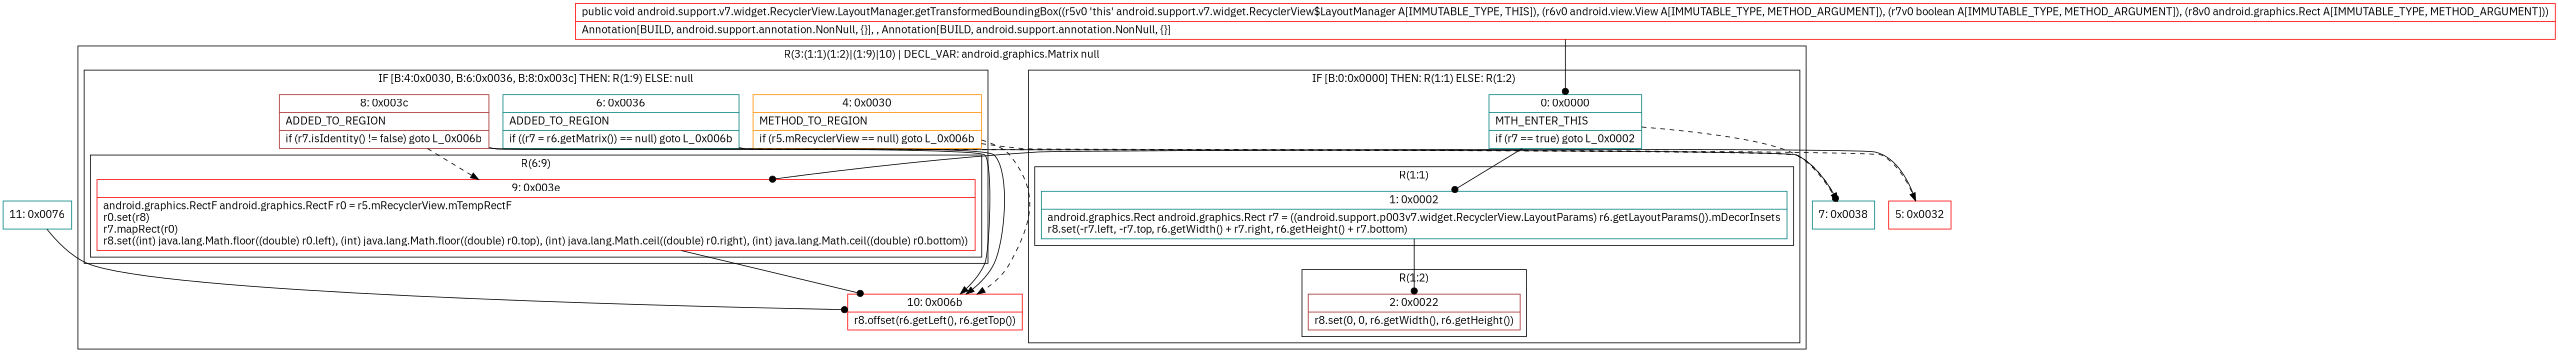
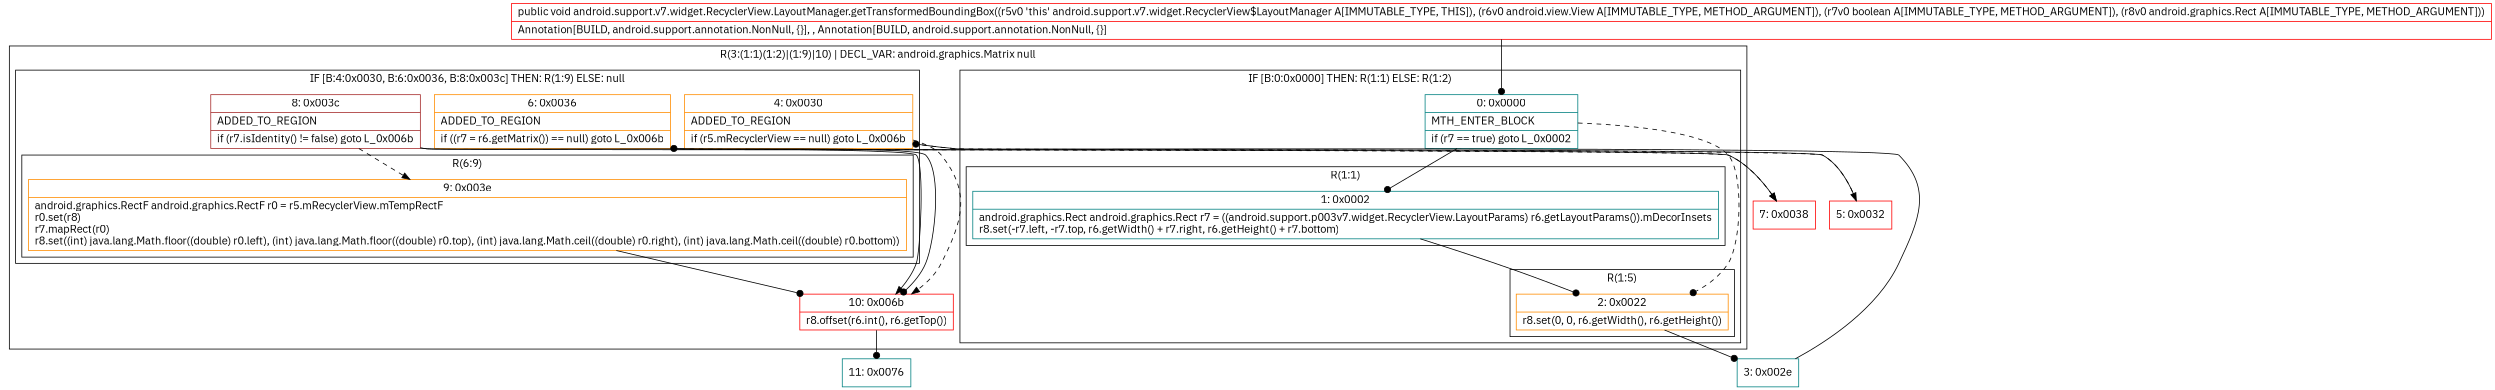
node "4: 0x0030": text "METHOD_TO_REGION" -> "ADDED_TO_REGION"
node "0: 0x0000": text "MTH_ENTER_THIS" -> "MTH_ENTER_BLOCK"
node "6: 0x0036": color teal -> darkorange
edge "0: 0x0000" -> "7: 0x0038": now "0: 0x0000" -> "2: 0x0022"
edge "5: 0x0032" -> "9: 0x003e": now "5: 0x0032" -> "6: 0x0036"
edge "6: 0x0036" -> "10: 0x006b": arrowhead normal -> dot
node "9: 0x003e": color red -> darkorange
node "7: 0x0038": color teal -> red
cluster "R(1:2)": label "R(1:2)" -> "R(1:5)"
edge "11: 0x0076" -> "10: 0x006b": reversed
node "2: 0x0022": color brown -> darkorange
node "10: 0x006b": text "r8.offset(r6.getLeft(), r6.getTop())" -> "r8.offset(r6.int(), r6.getTop())"
node "3: 0x002e": added
